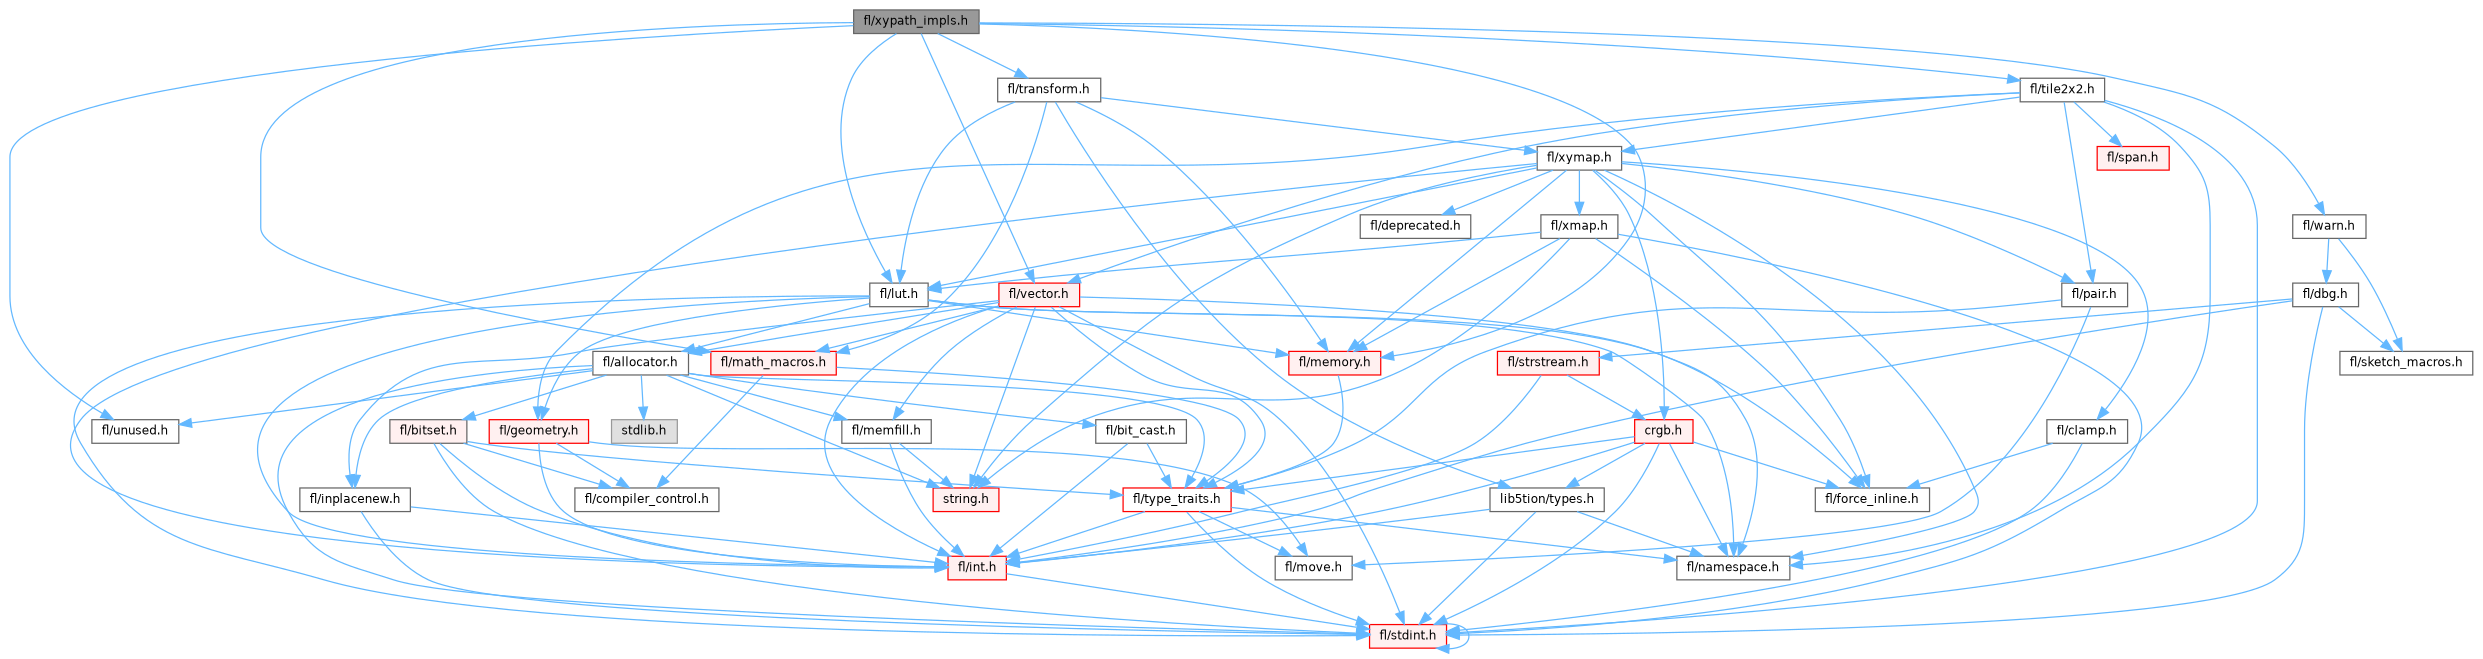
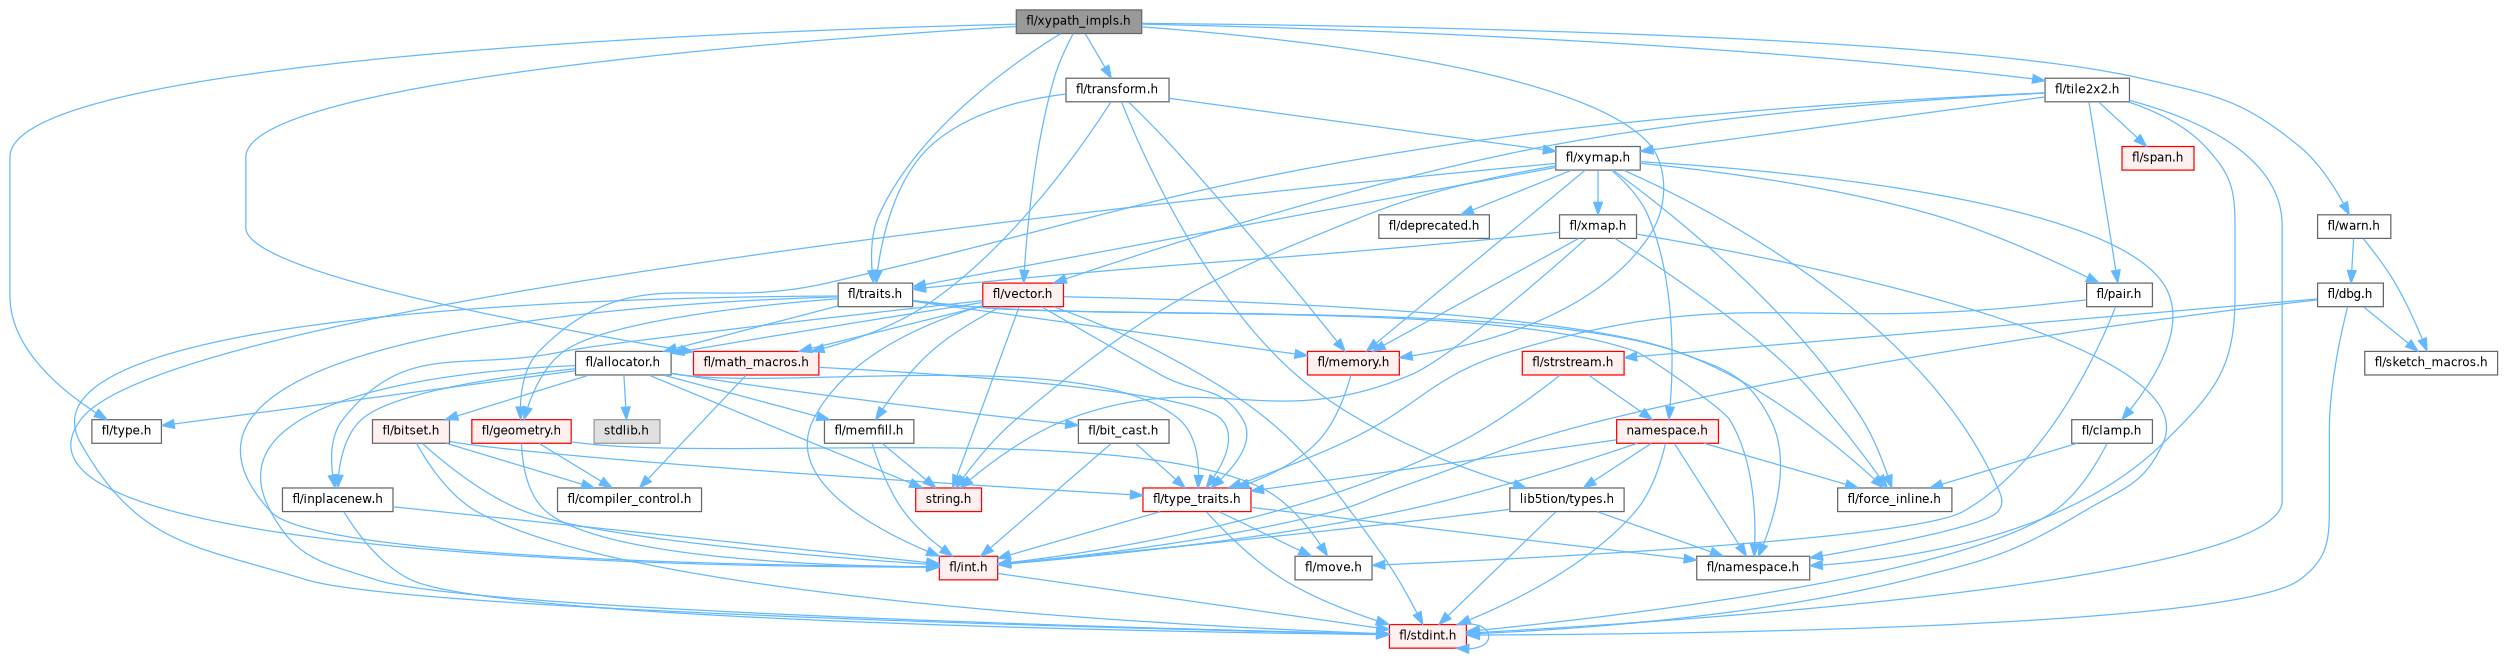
node "fl/lut.h": label "fl/lut.h" -> "fl/traits.h"
node "fl/unused.h": label "fl/unused.h" -> "fl/type.h"
node "crgb.h": label "crgb.h" -> "namespace.h"
